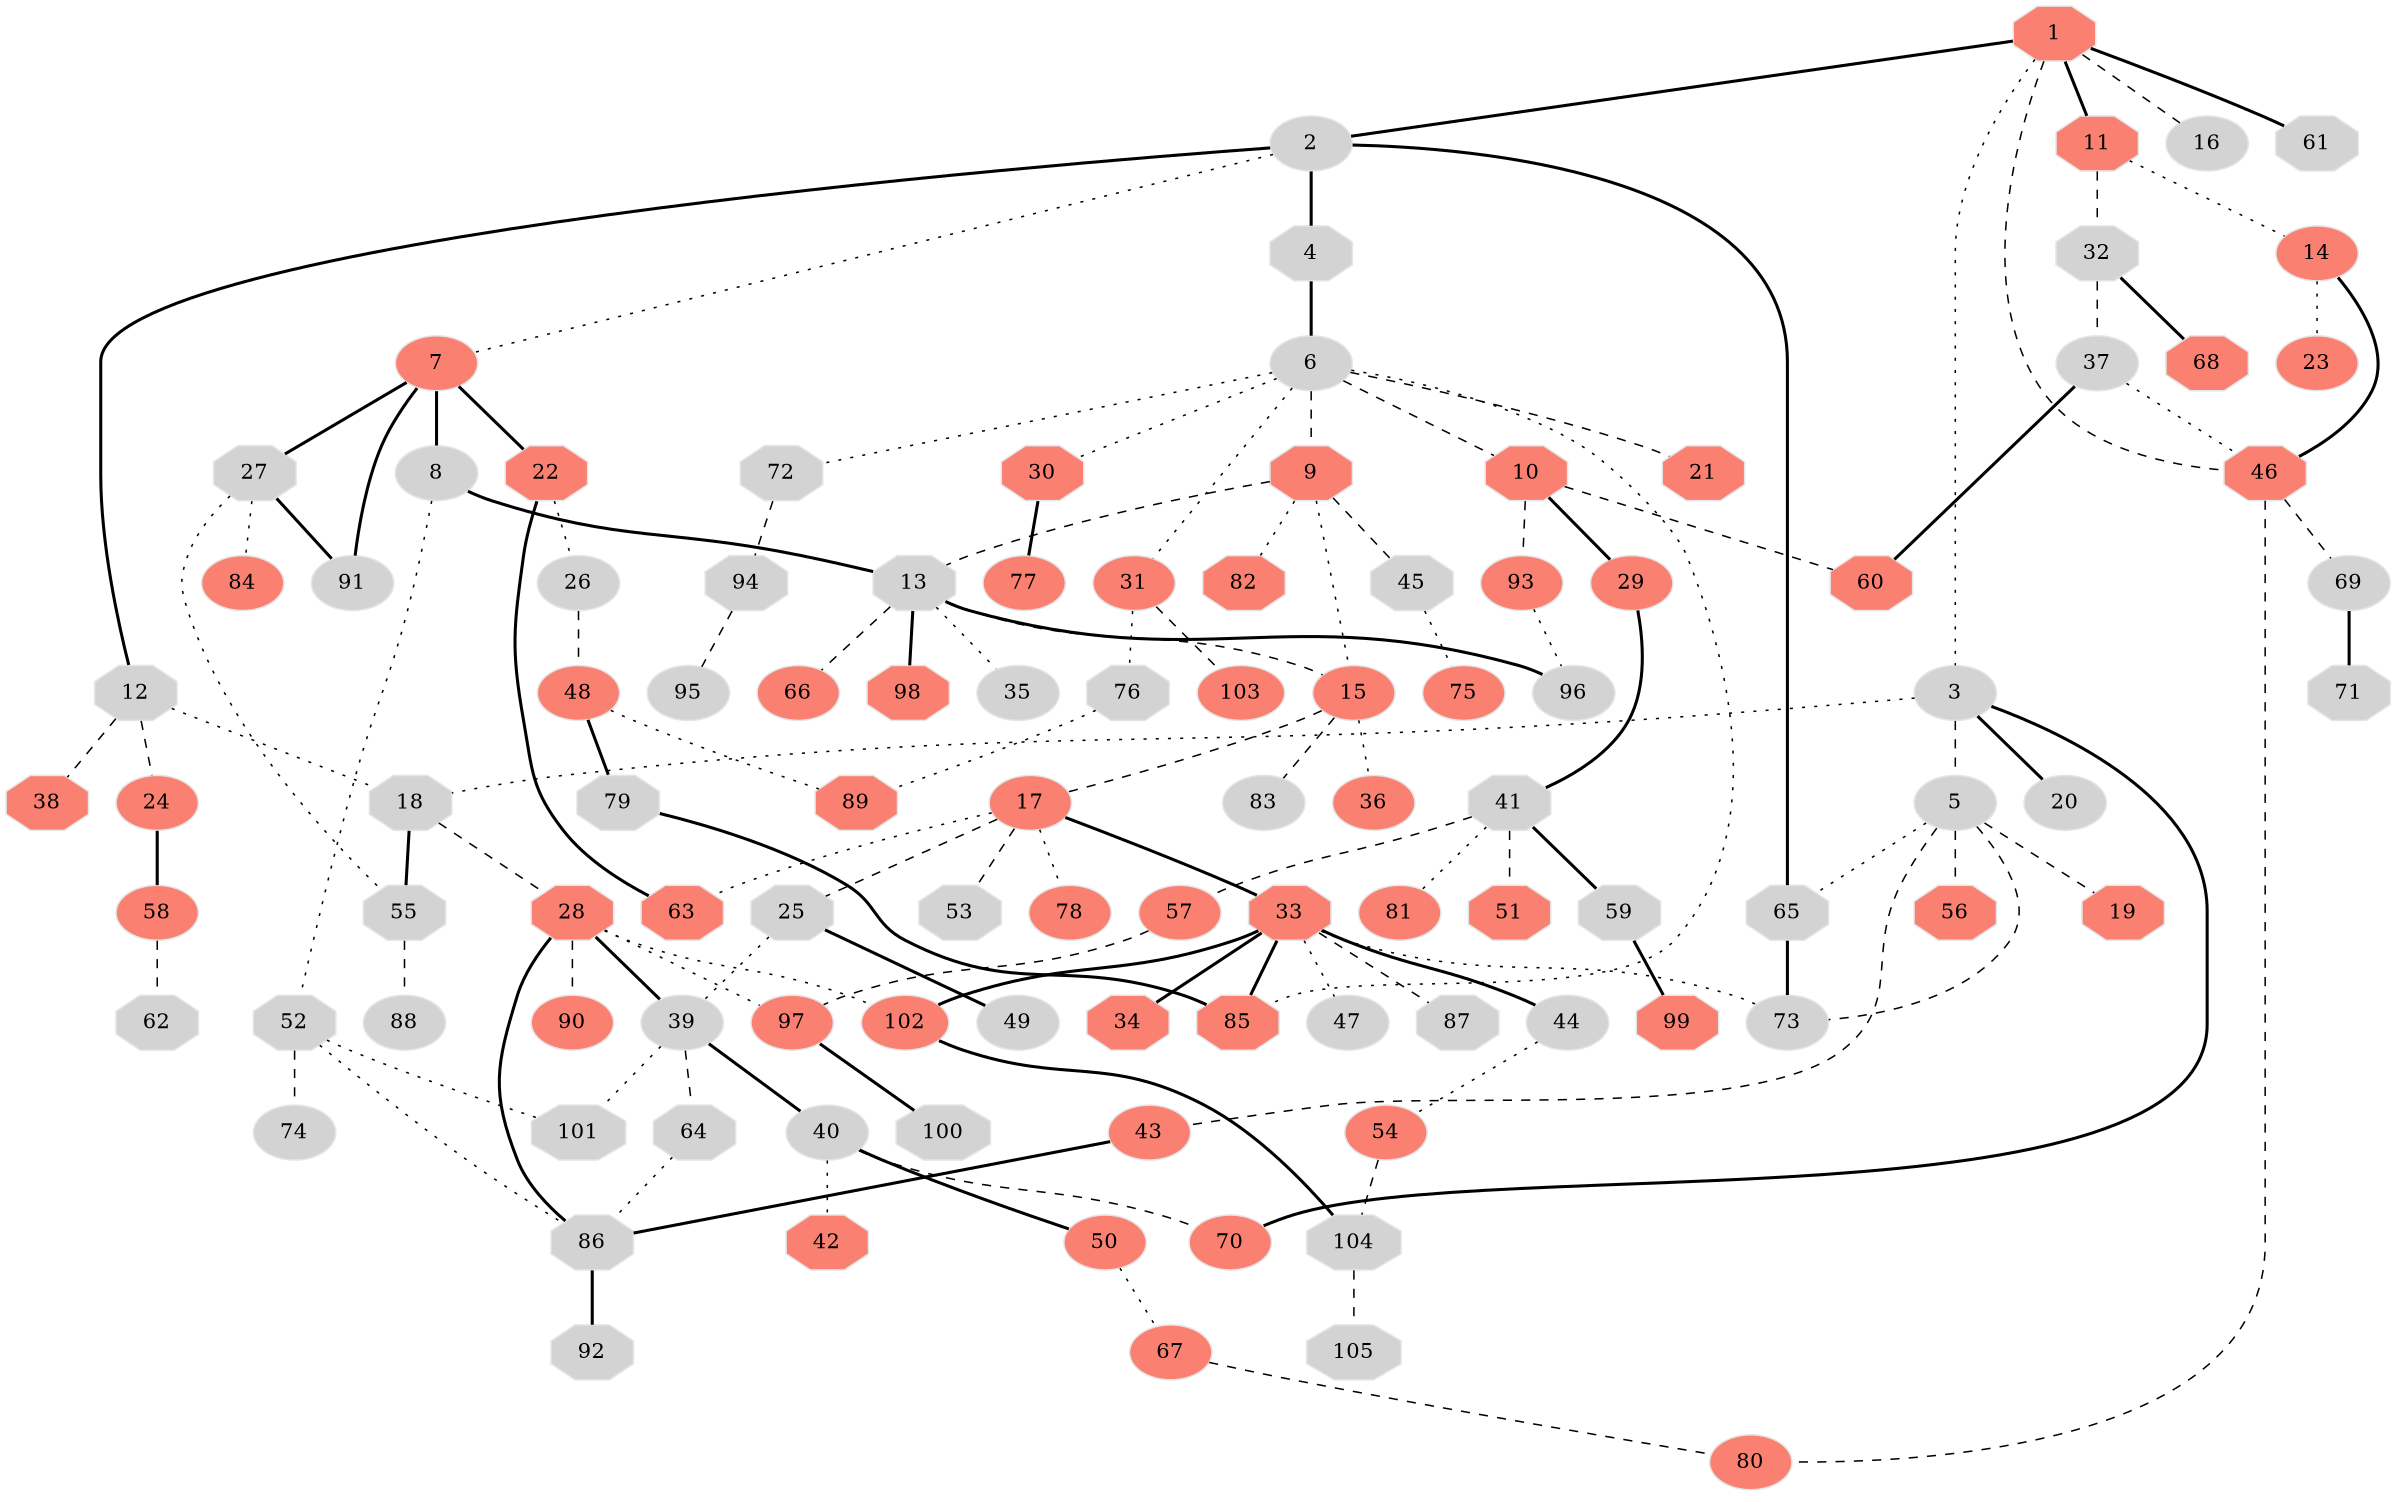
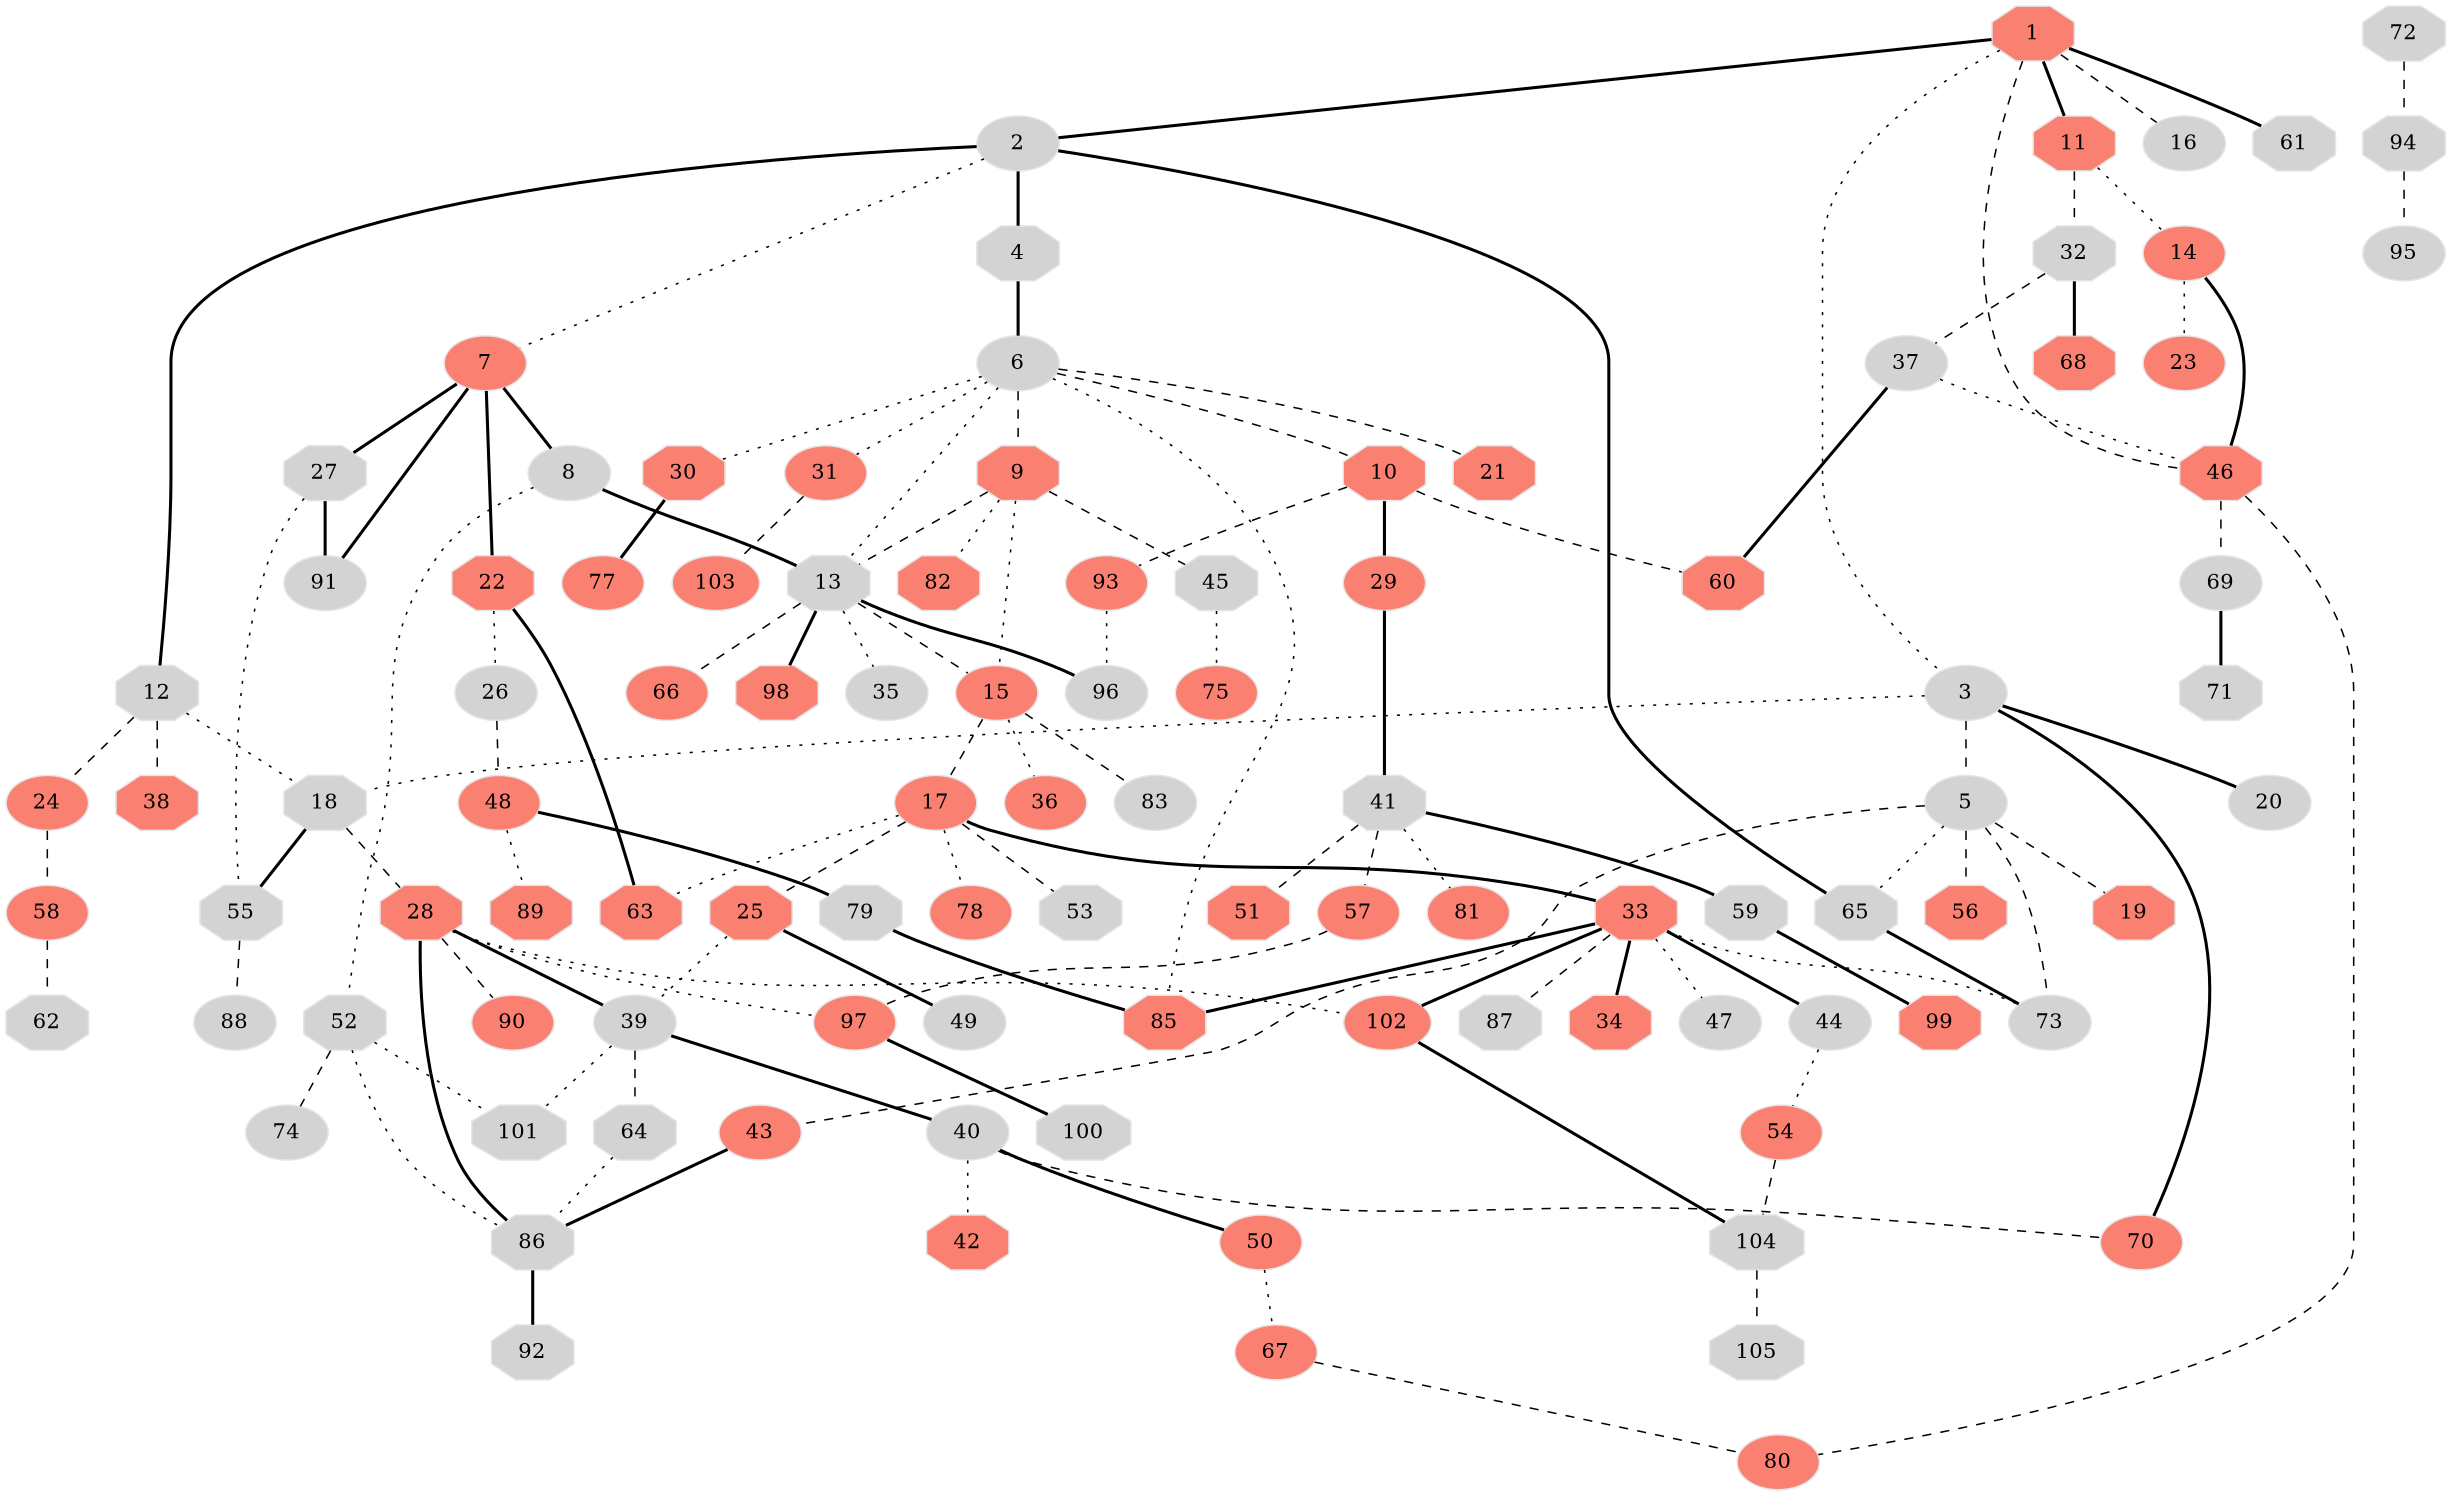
edge "6" -- "72": now "6" -- "13"
node "84": removed
node "76": removed
edge "24" -- "58": style bold -> dashed
node "25": fillcolor lightgrey -> salmon
